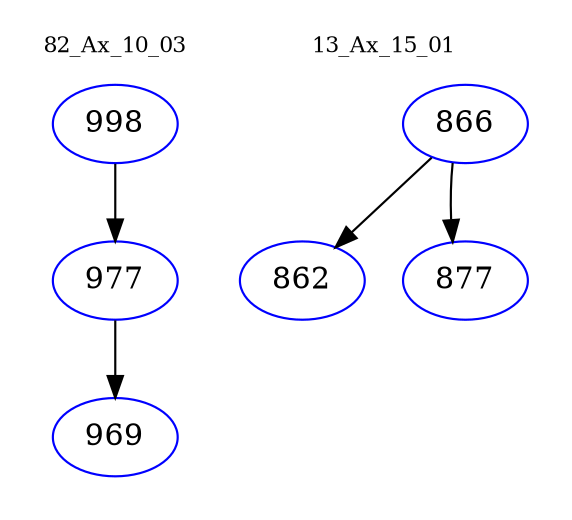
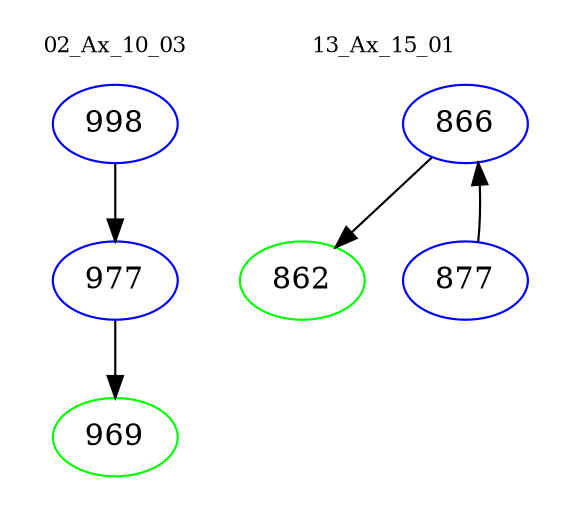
cluster "82_Ax_10_03": label "82_Ax_10_03" -> "02_Ax_10_03"
edge "866" -> "877": reversed
node "862": color blue -> green
node "969": color blue -> green
